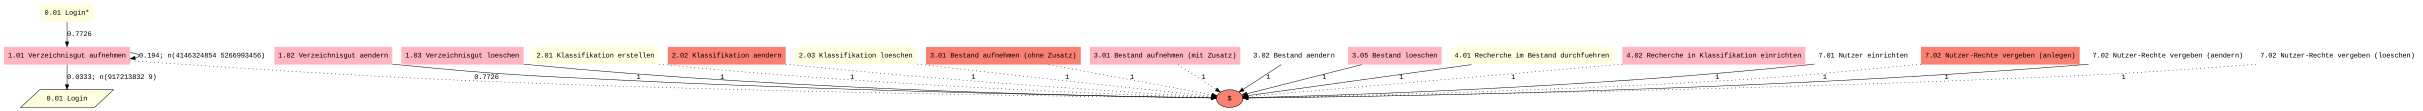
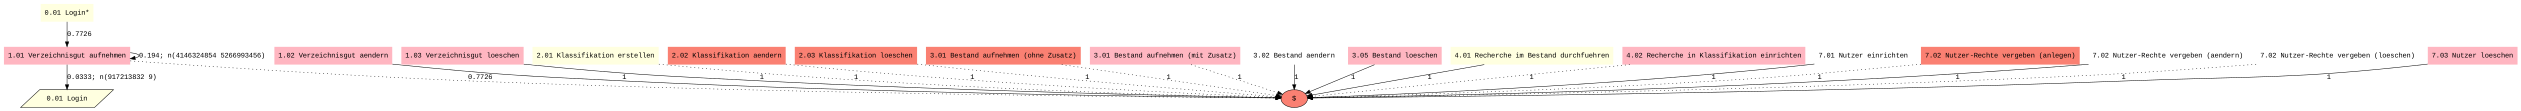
node "2.03 Klassifikation loeschen": fillcolor lightyellow -> salmon
node "7.03 Nutzer loeschen": added
